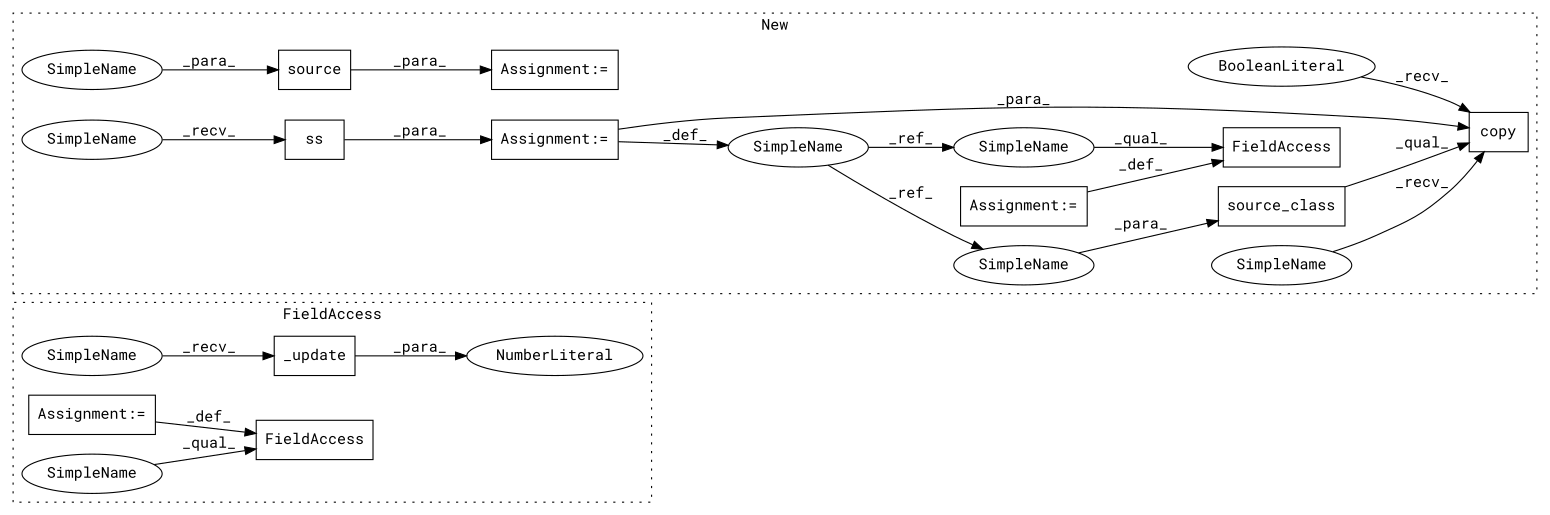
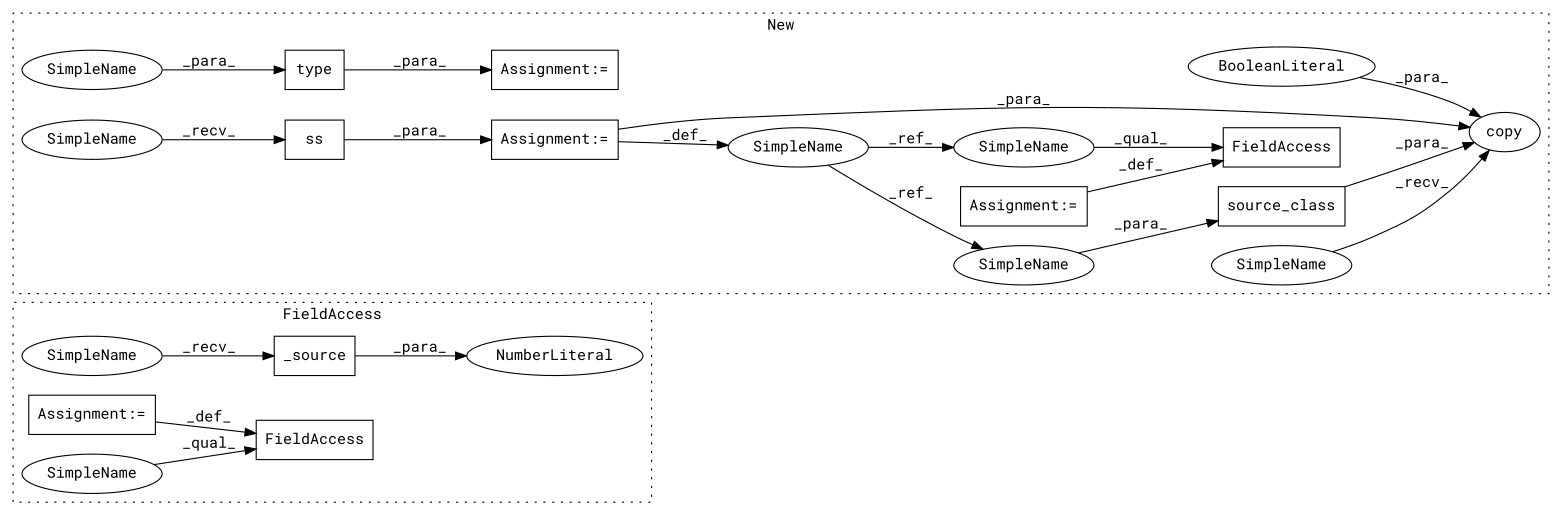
node "source": label "source" -> "type"
edge "BooleanLiteral" -> "copy": label "_recv_" -> "_para_"
node "copy": shape box -> ellipse
edge "source_class" -> "copy": label "_qual_" -> "_para_"
node "_update": label "_update" -> "_source"
